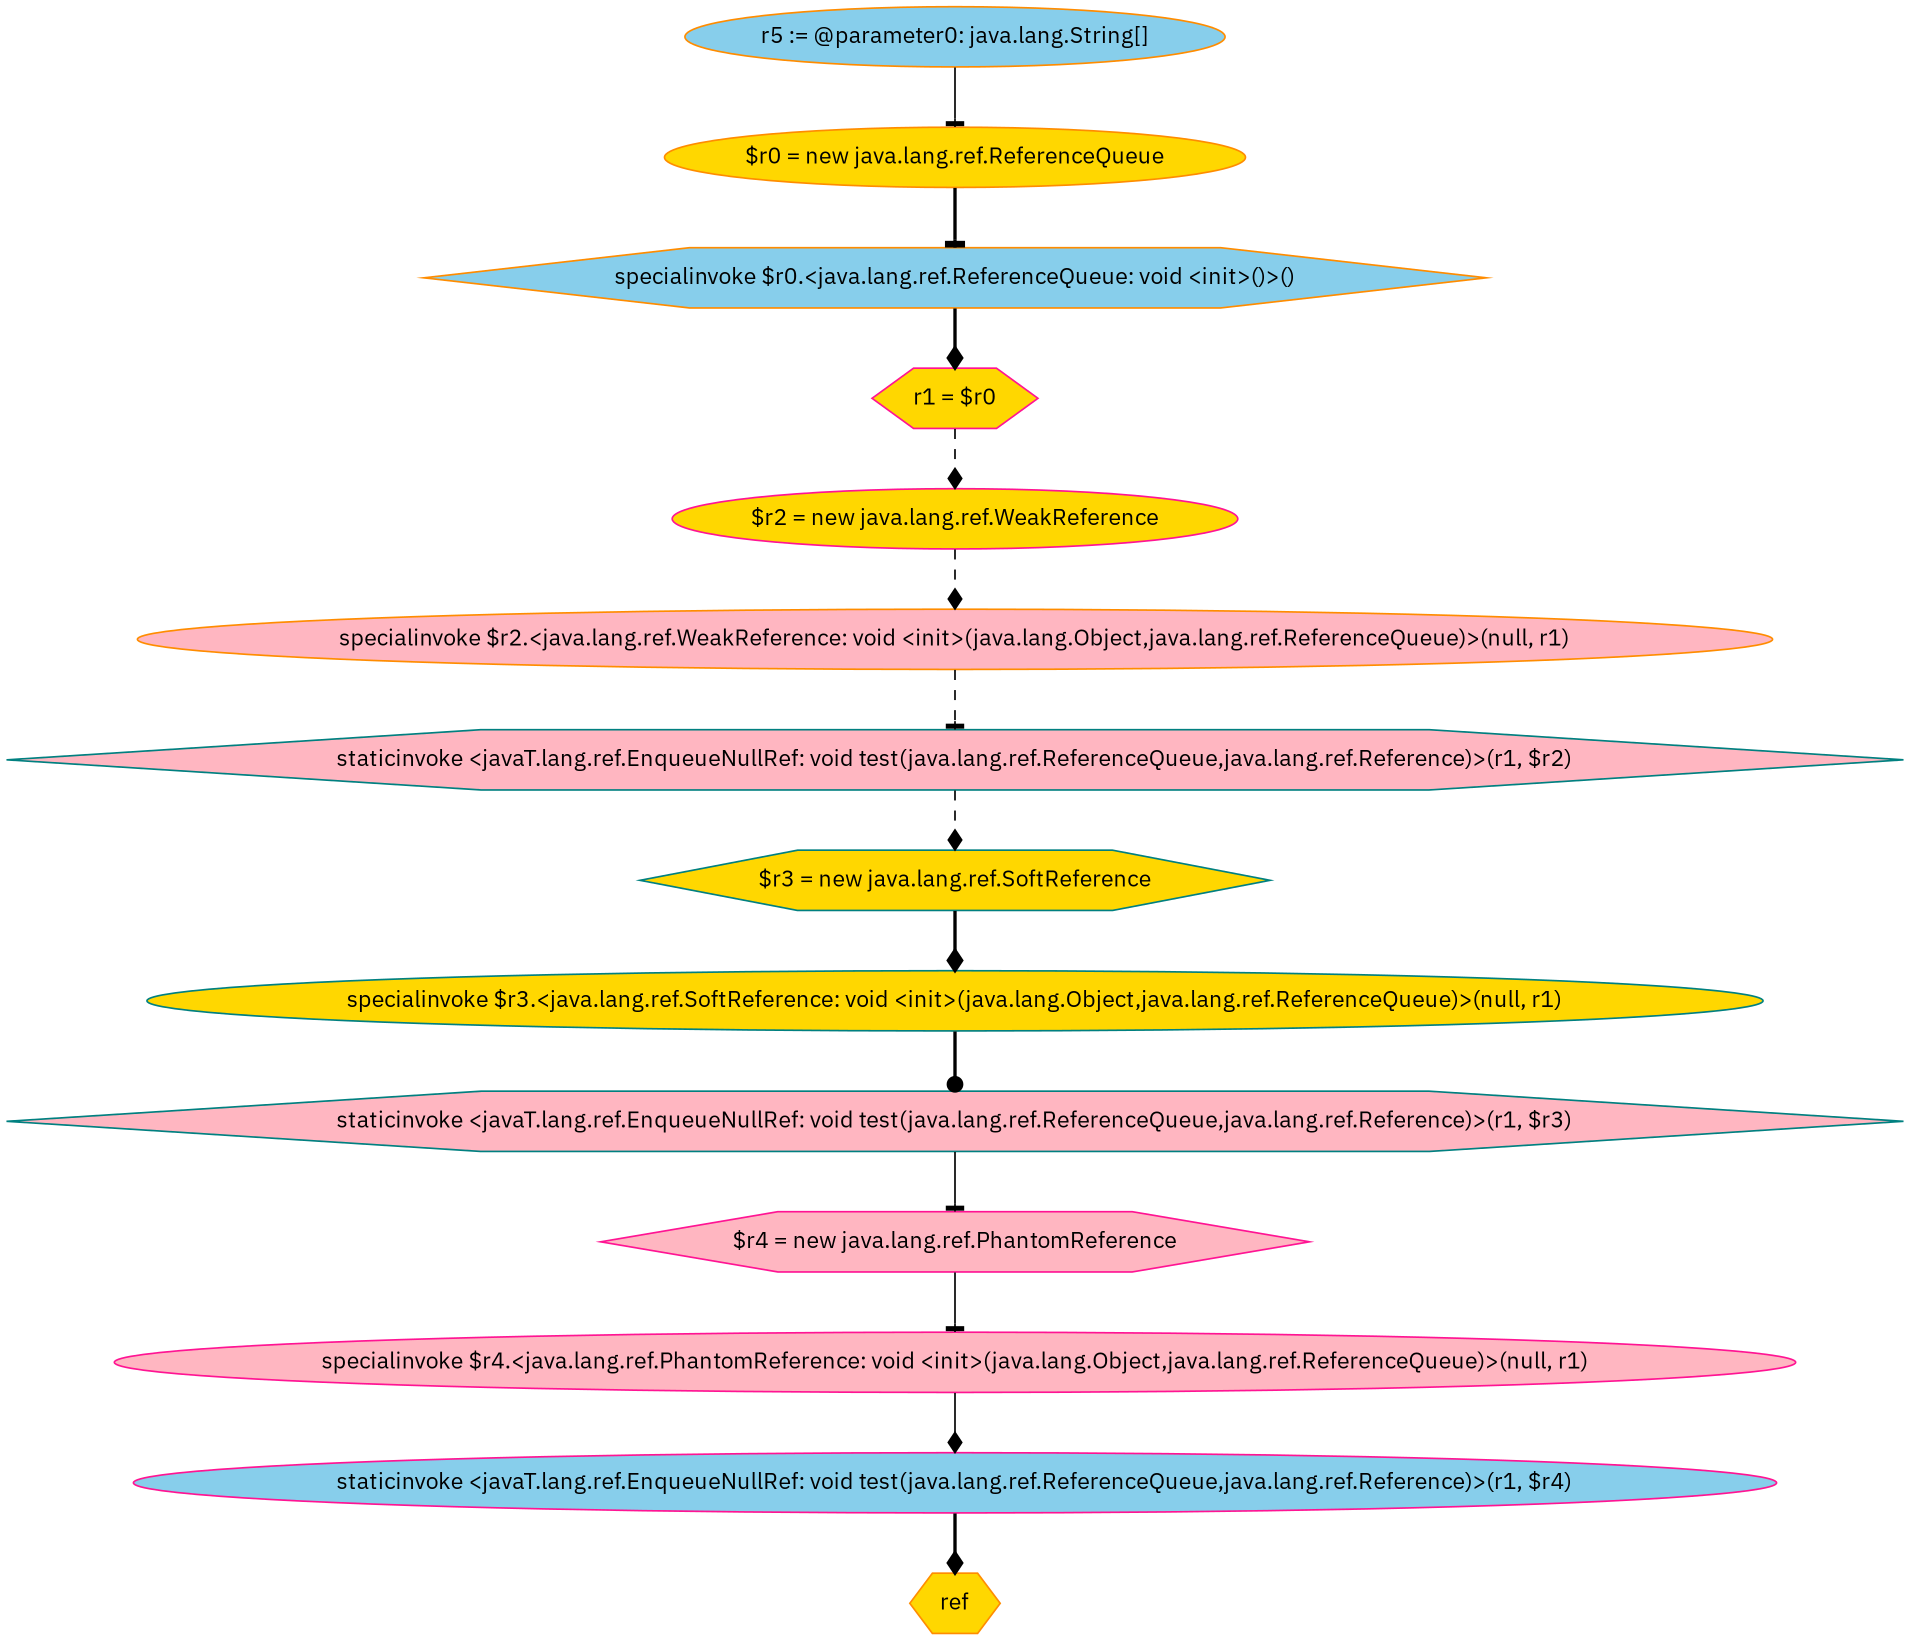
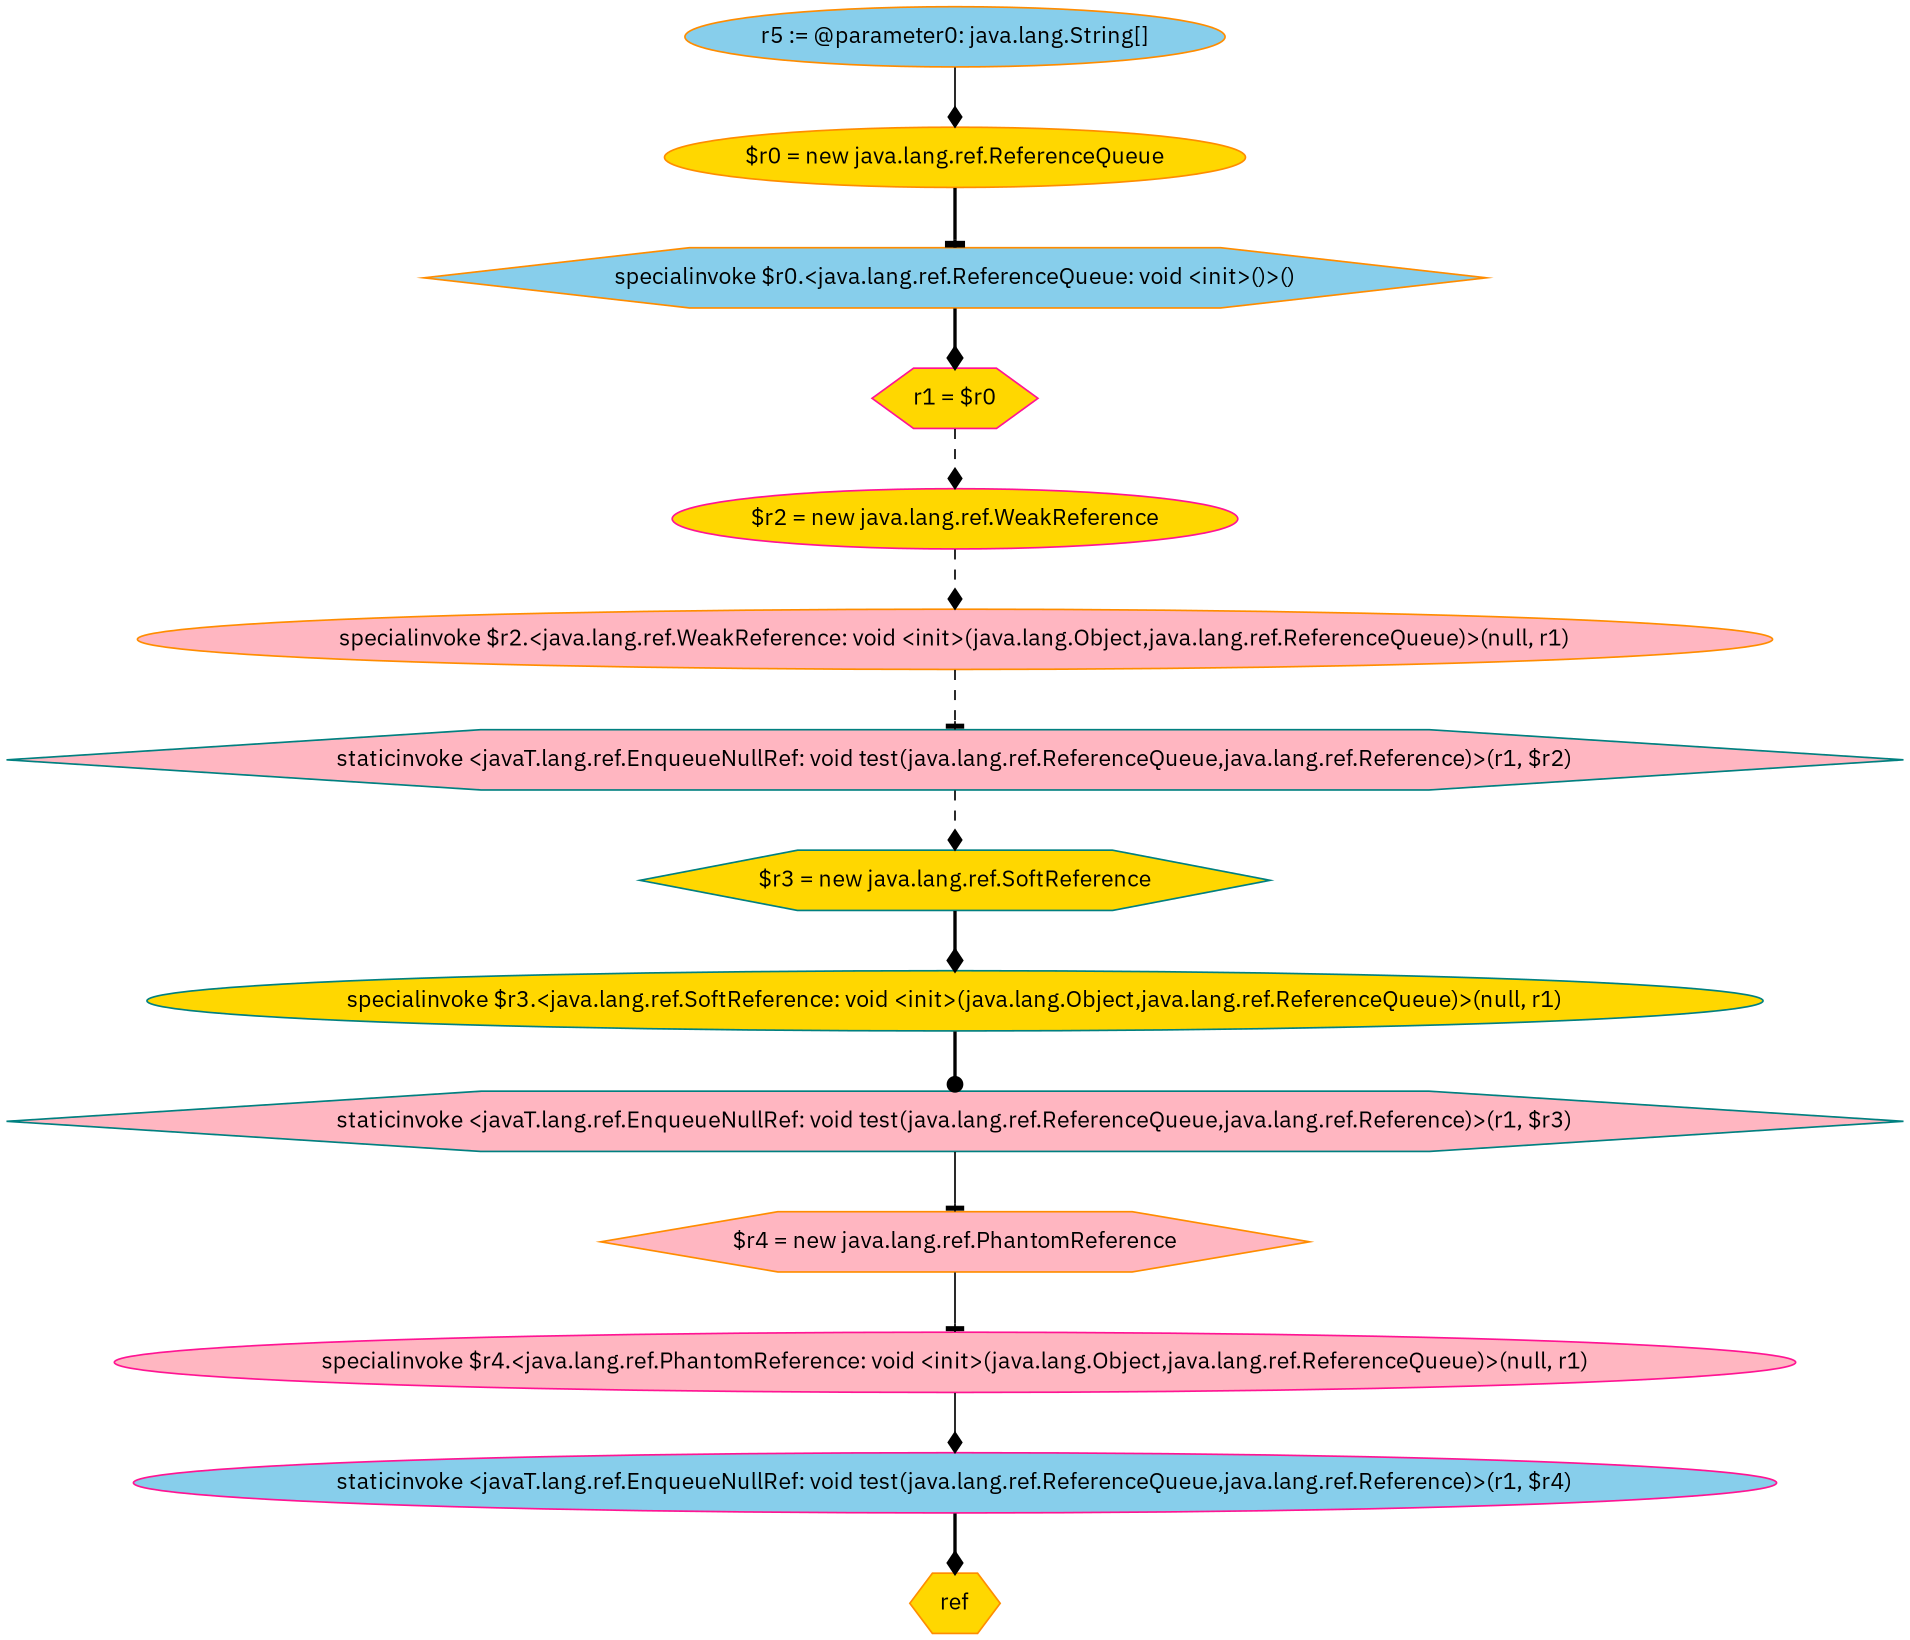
edge "r5 := @parameter0: java.lang.String[]" -> "$r0 = new java.lang.ref.ReferenceQueue": arrowhead tee -> diamond
node "$r4 = new java.lang.ref.PhantomReference": color deeppink -> darkorange
